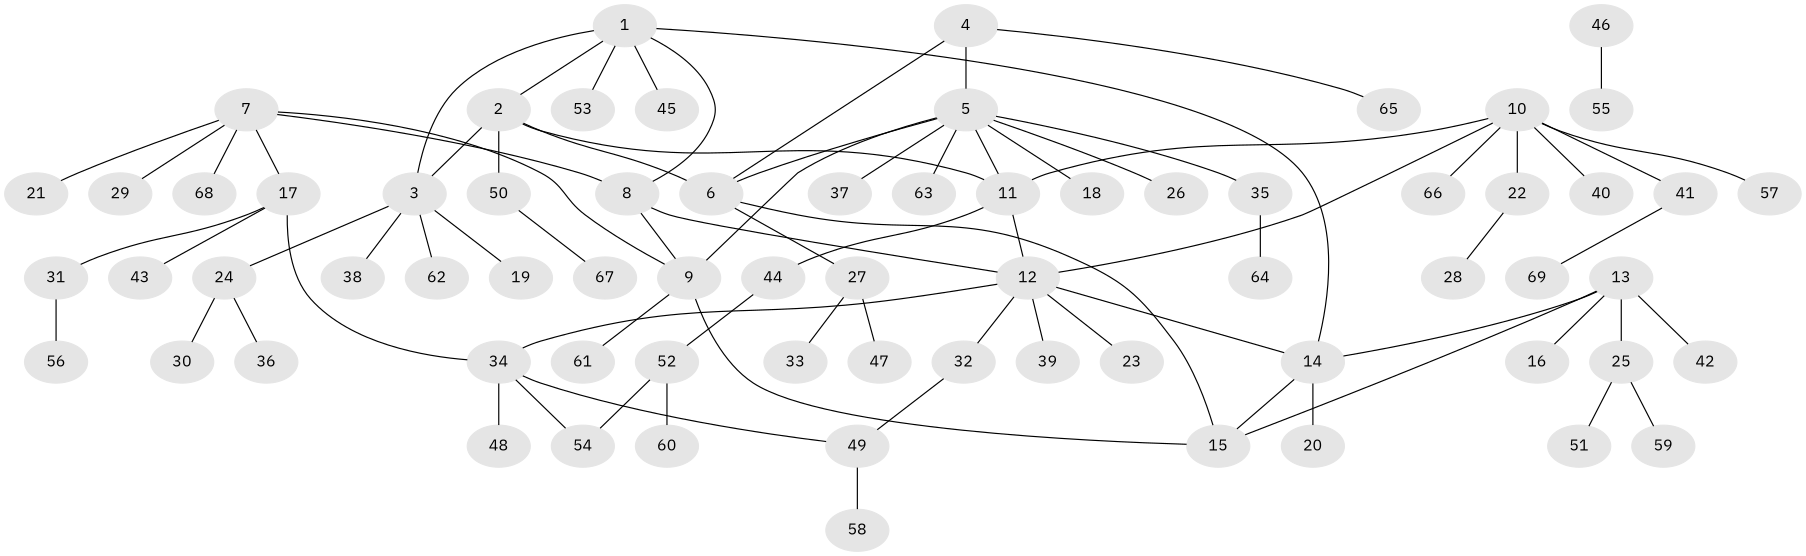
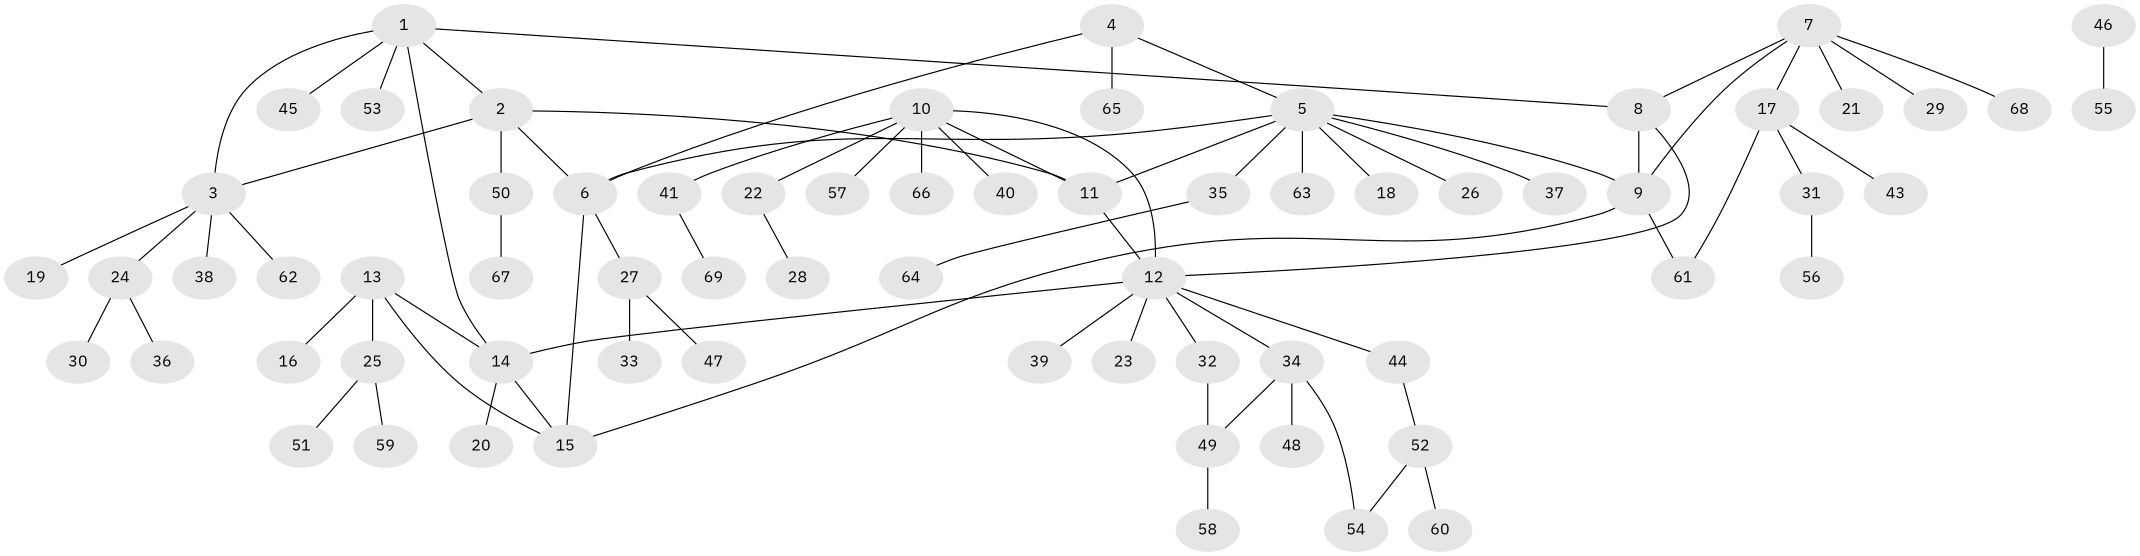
edge "11" -- "44": now "12" -- "44"
edge "17" -- "34": now "17" -- "61"
node "42": removed
